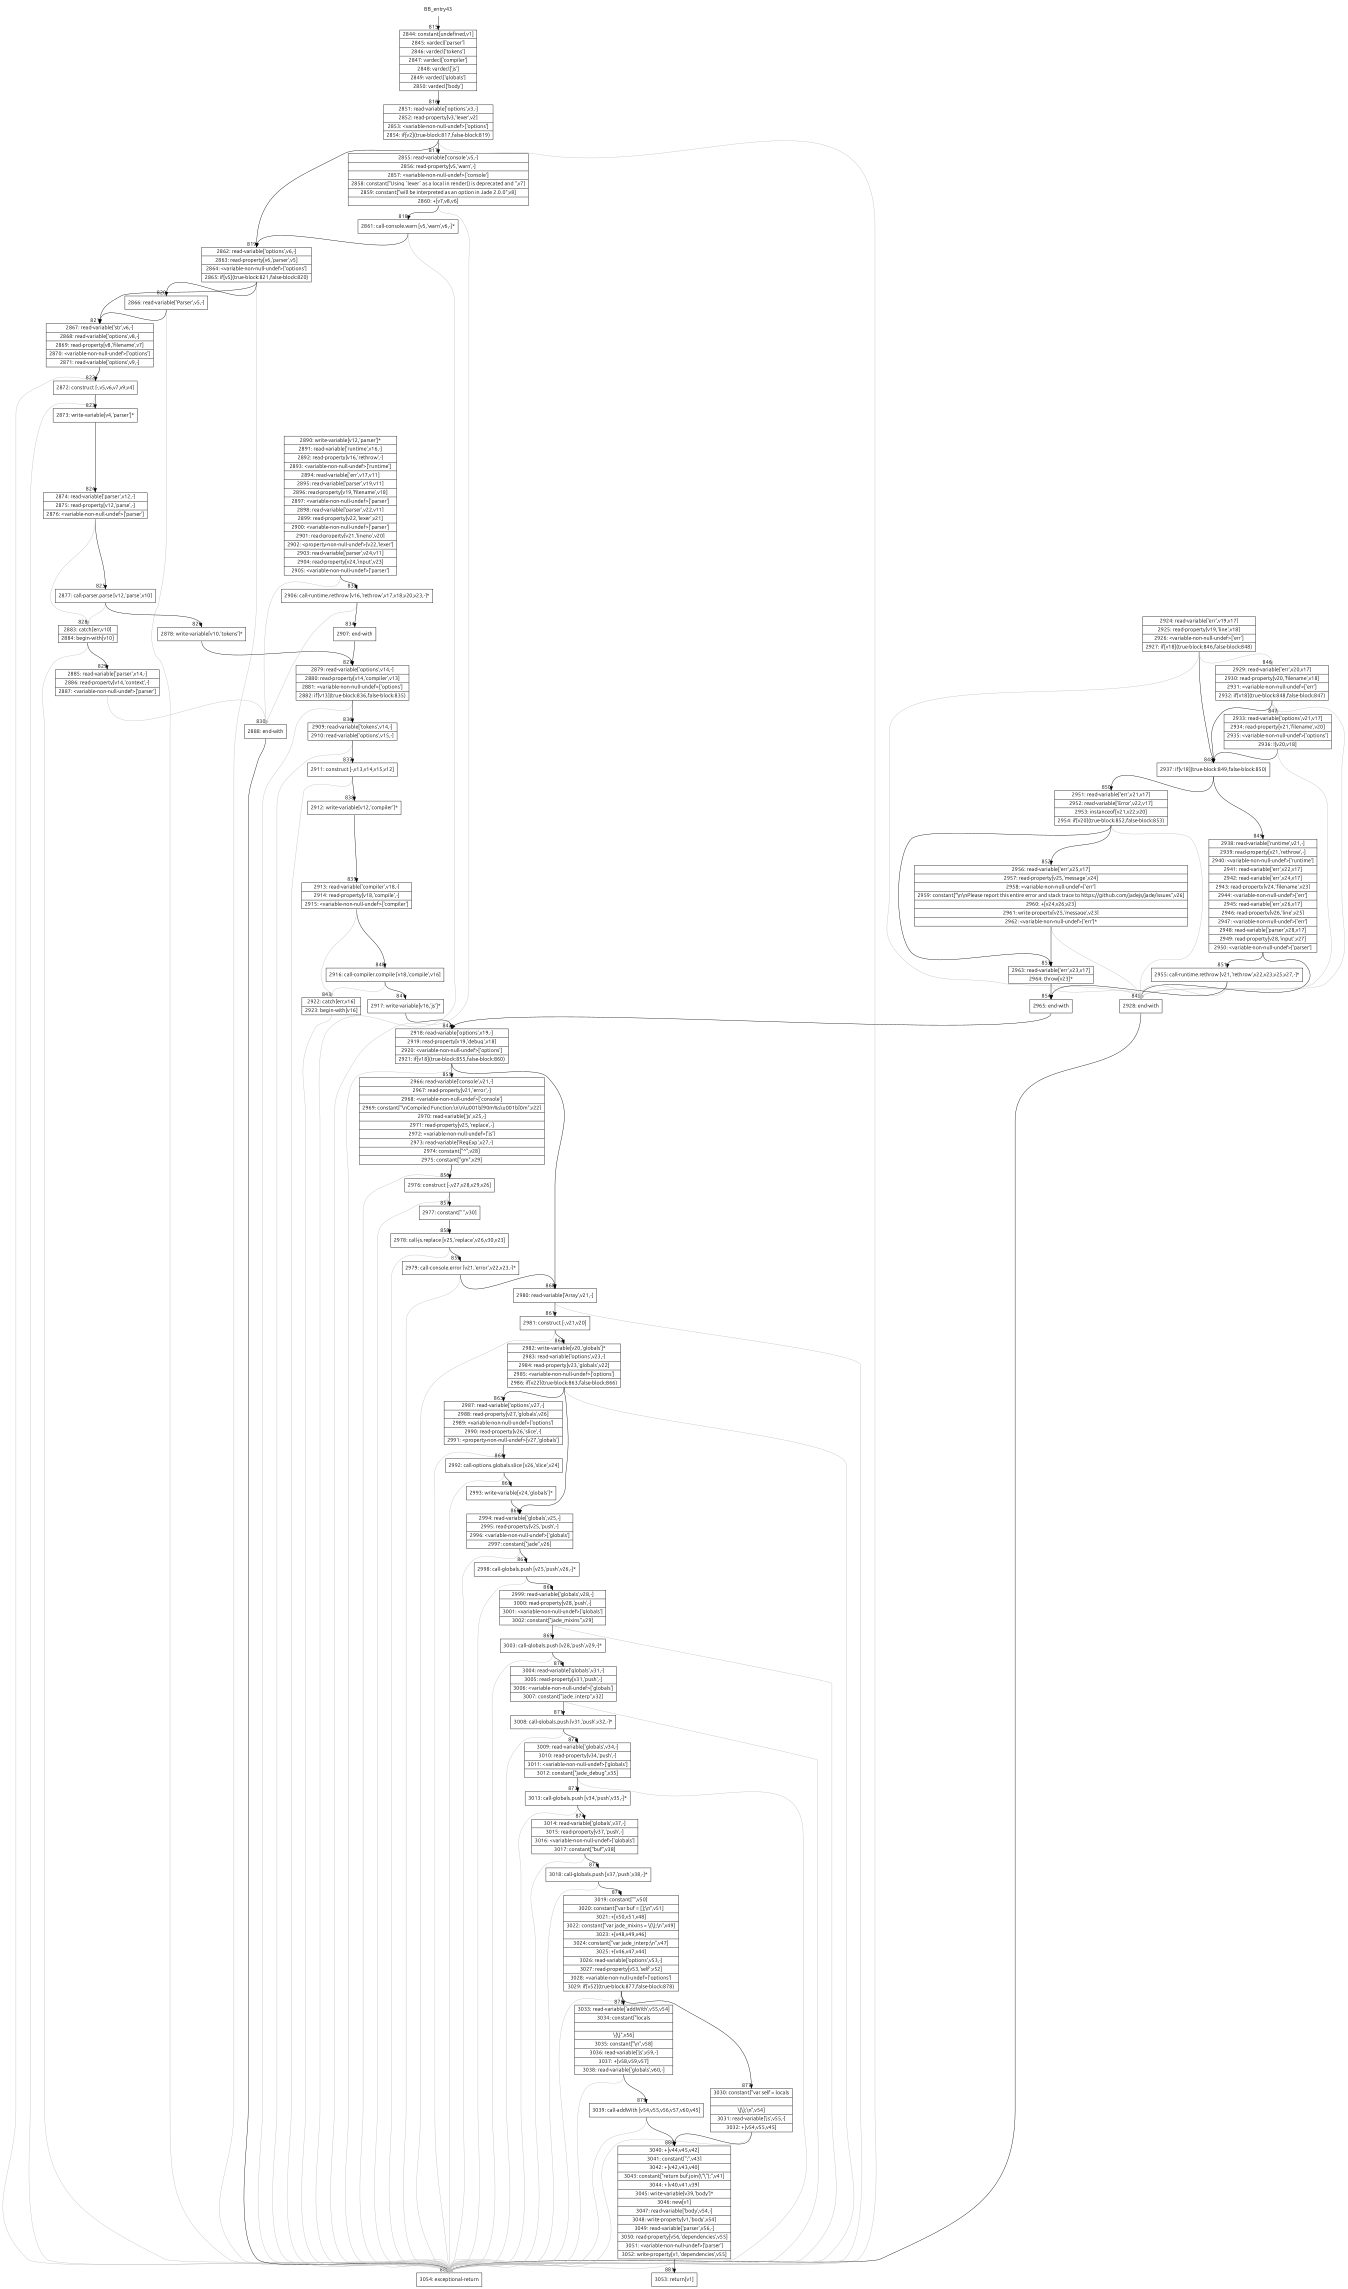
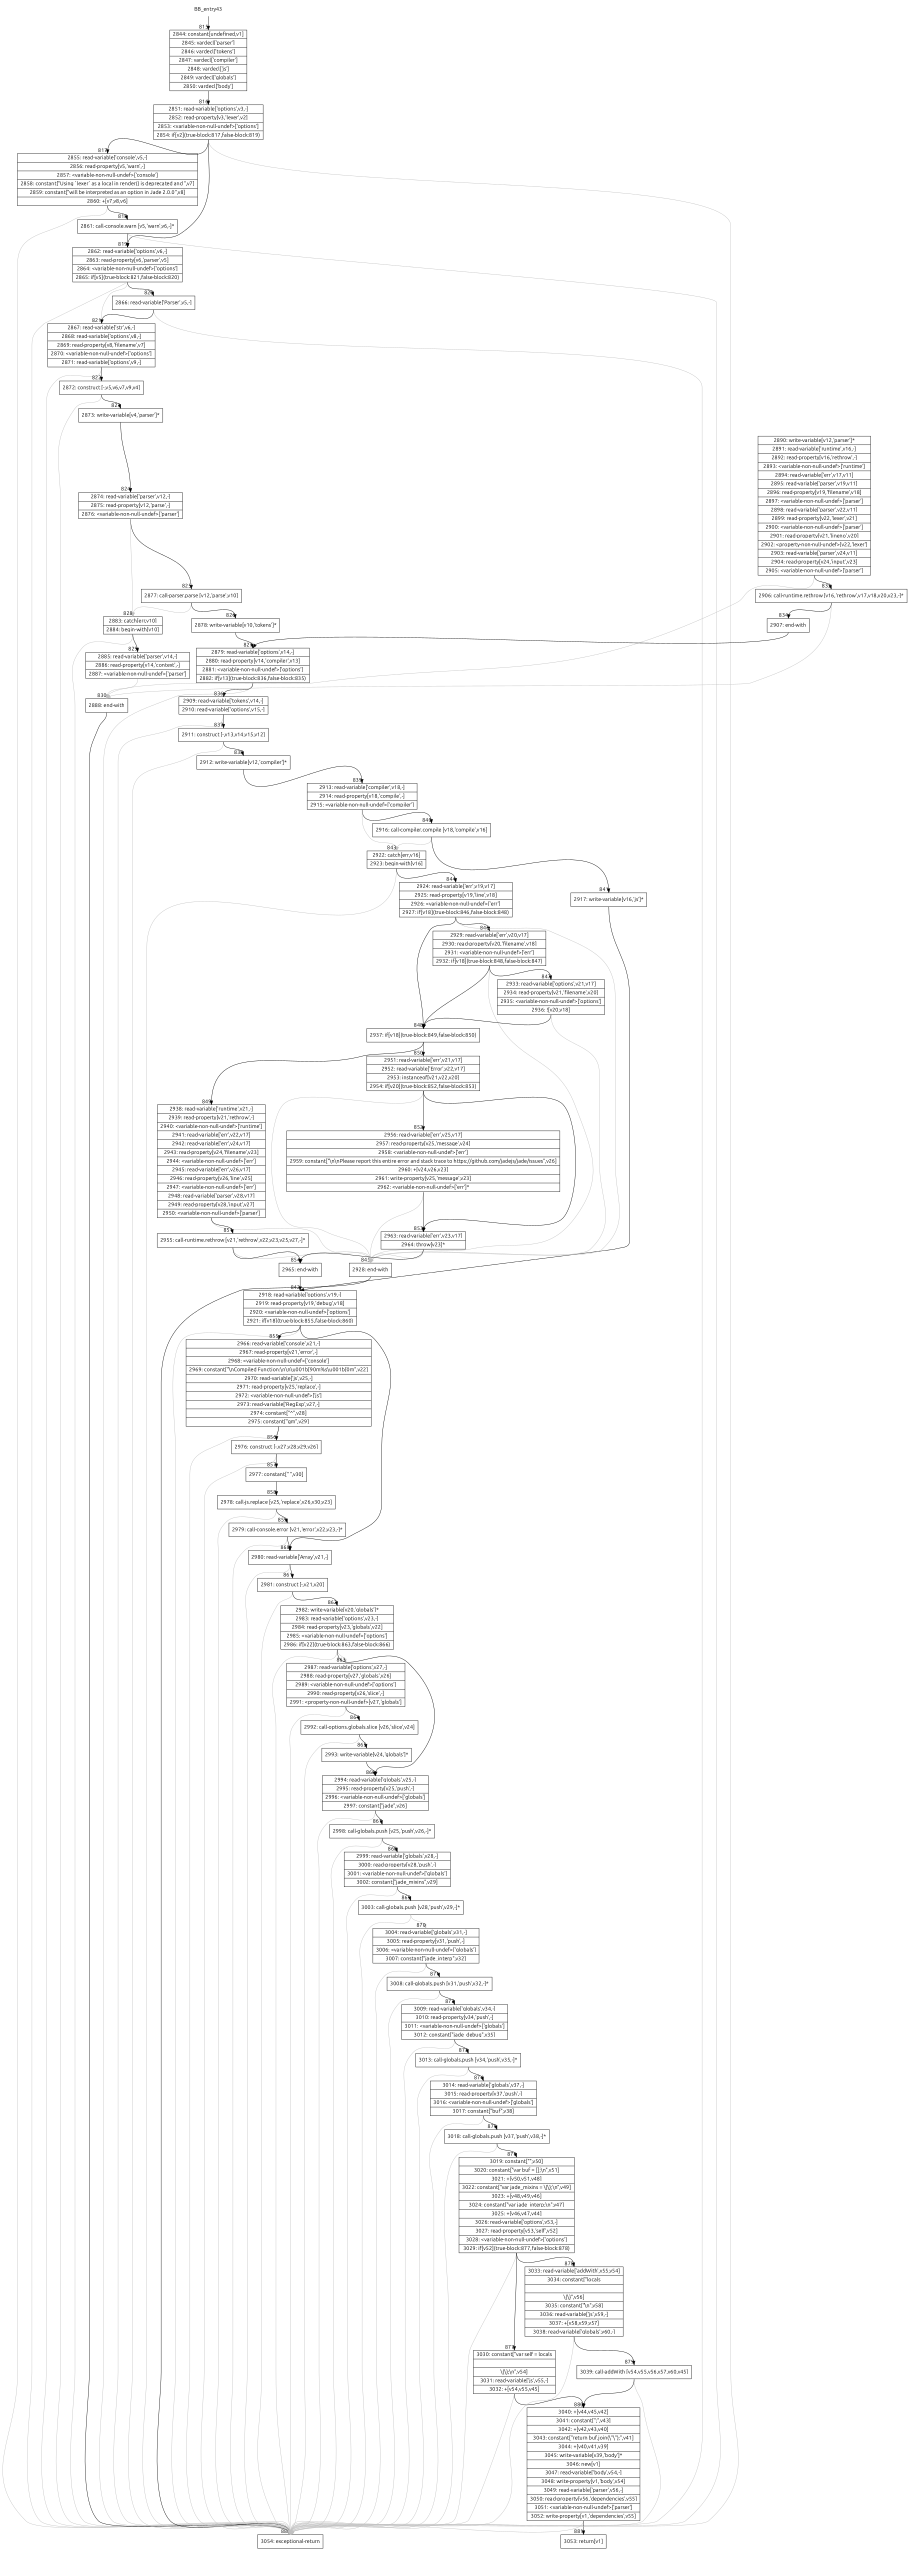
edge "2862: read-variable['options',v6,-]" -> "2867: read-variable['str',v6,-]": color black -> gray
edge "2924: read-variable['err',v19,v17]" -> "2929: read-variable['err',v20,v17]": color gray -> black
edge "2929: read-variable['err',v20,v17]" -> "2933: read-variable['options',v21,v17]": color gray -> black
edge "2922: catch[err,v16]" -> "2924: read-variable['err',v19,v17]": added
edge "2938: read-variable['runtime',v21,-]" -> "2928: end-with": color black -> gray
edge "2982: write-variable[v20,'globals']*" -> "2987: read-variable['options',v27,-]": color black -> gray
edge "3003: call-globals.push [v28,'push',v29,-]*" -> "3004: read-variable['globals',v31,-]": color black -> gray
